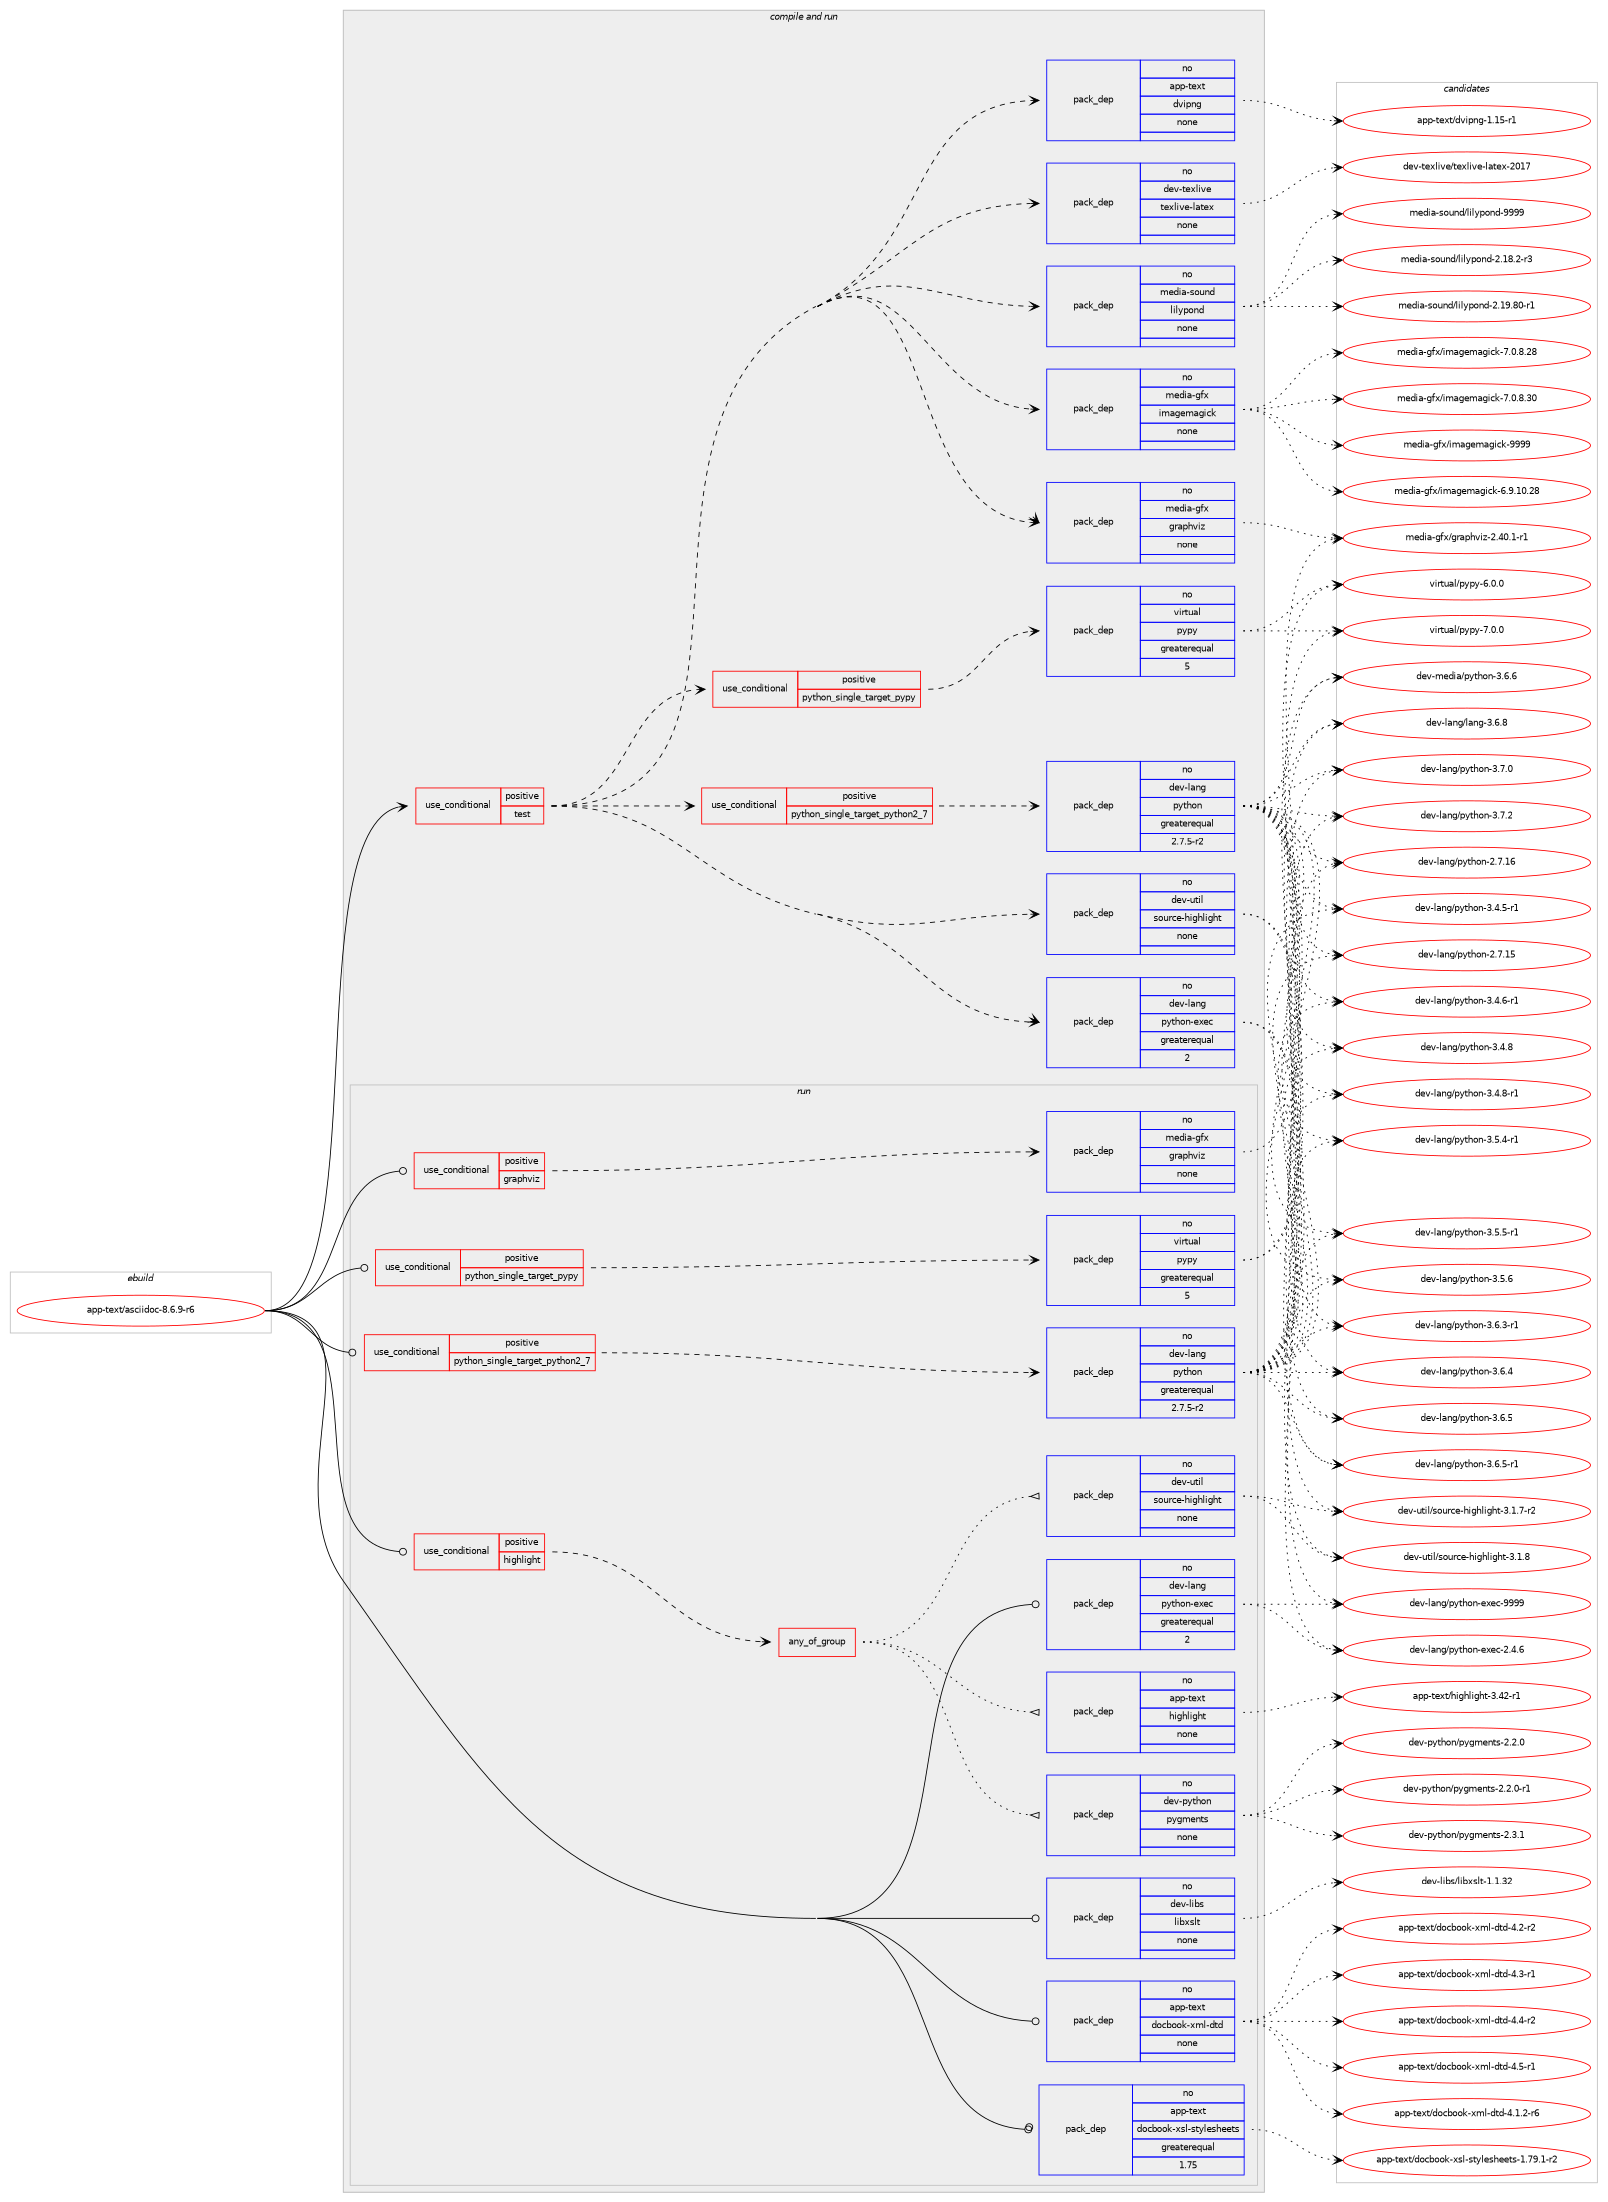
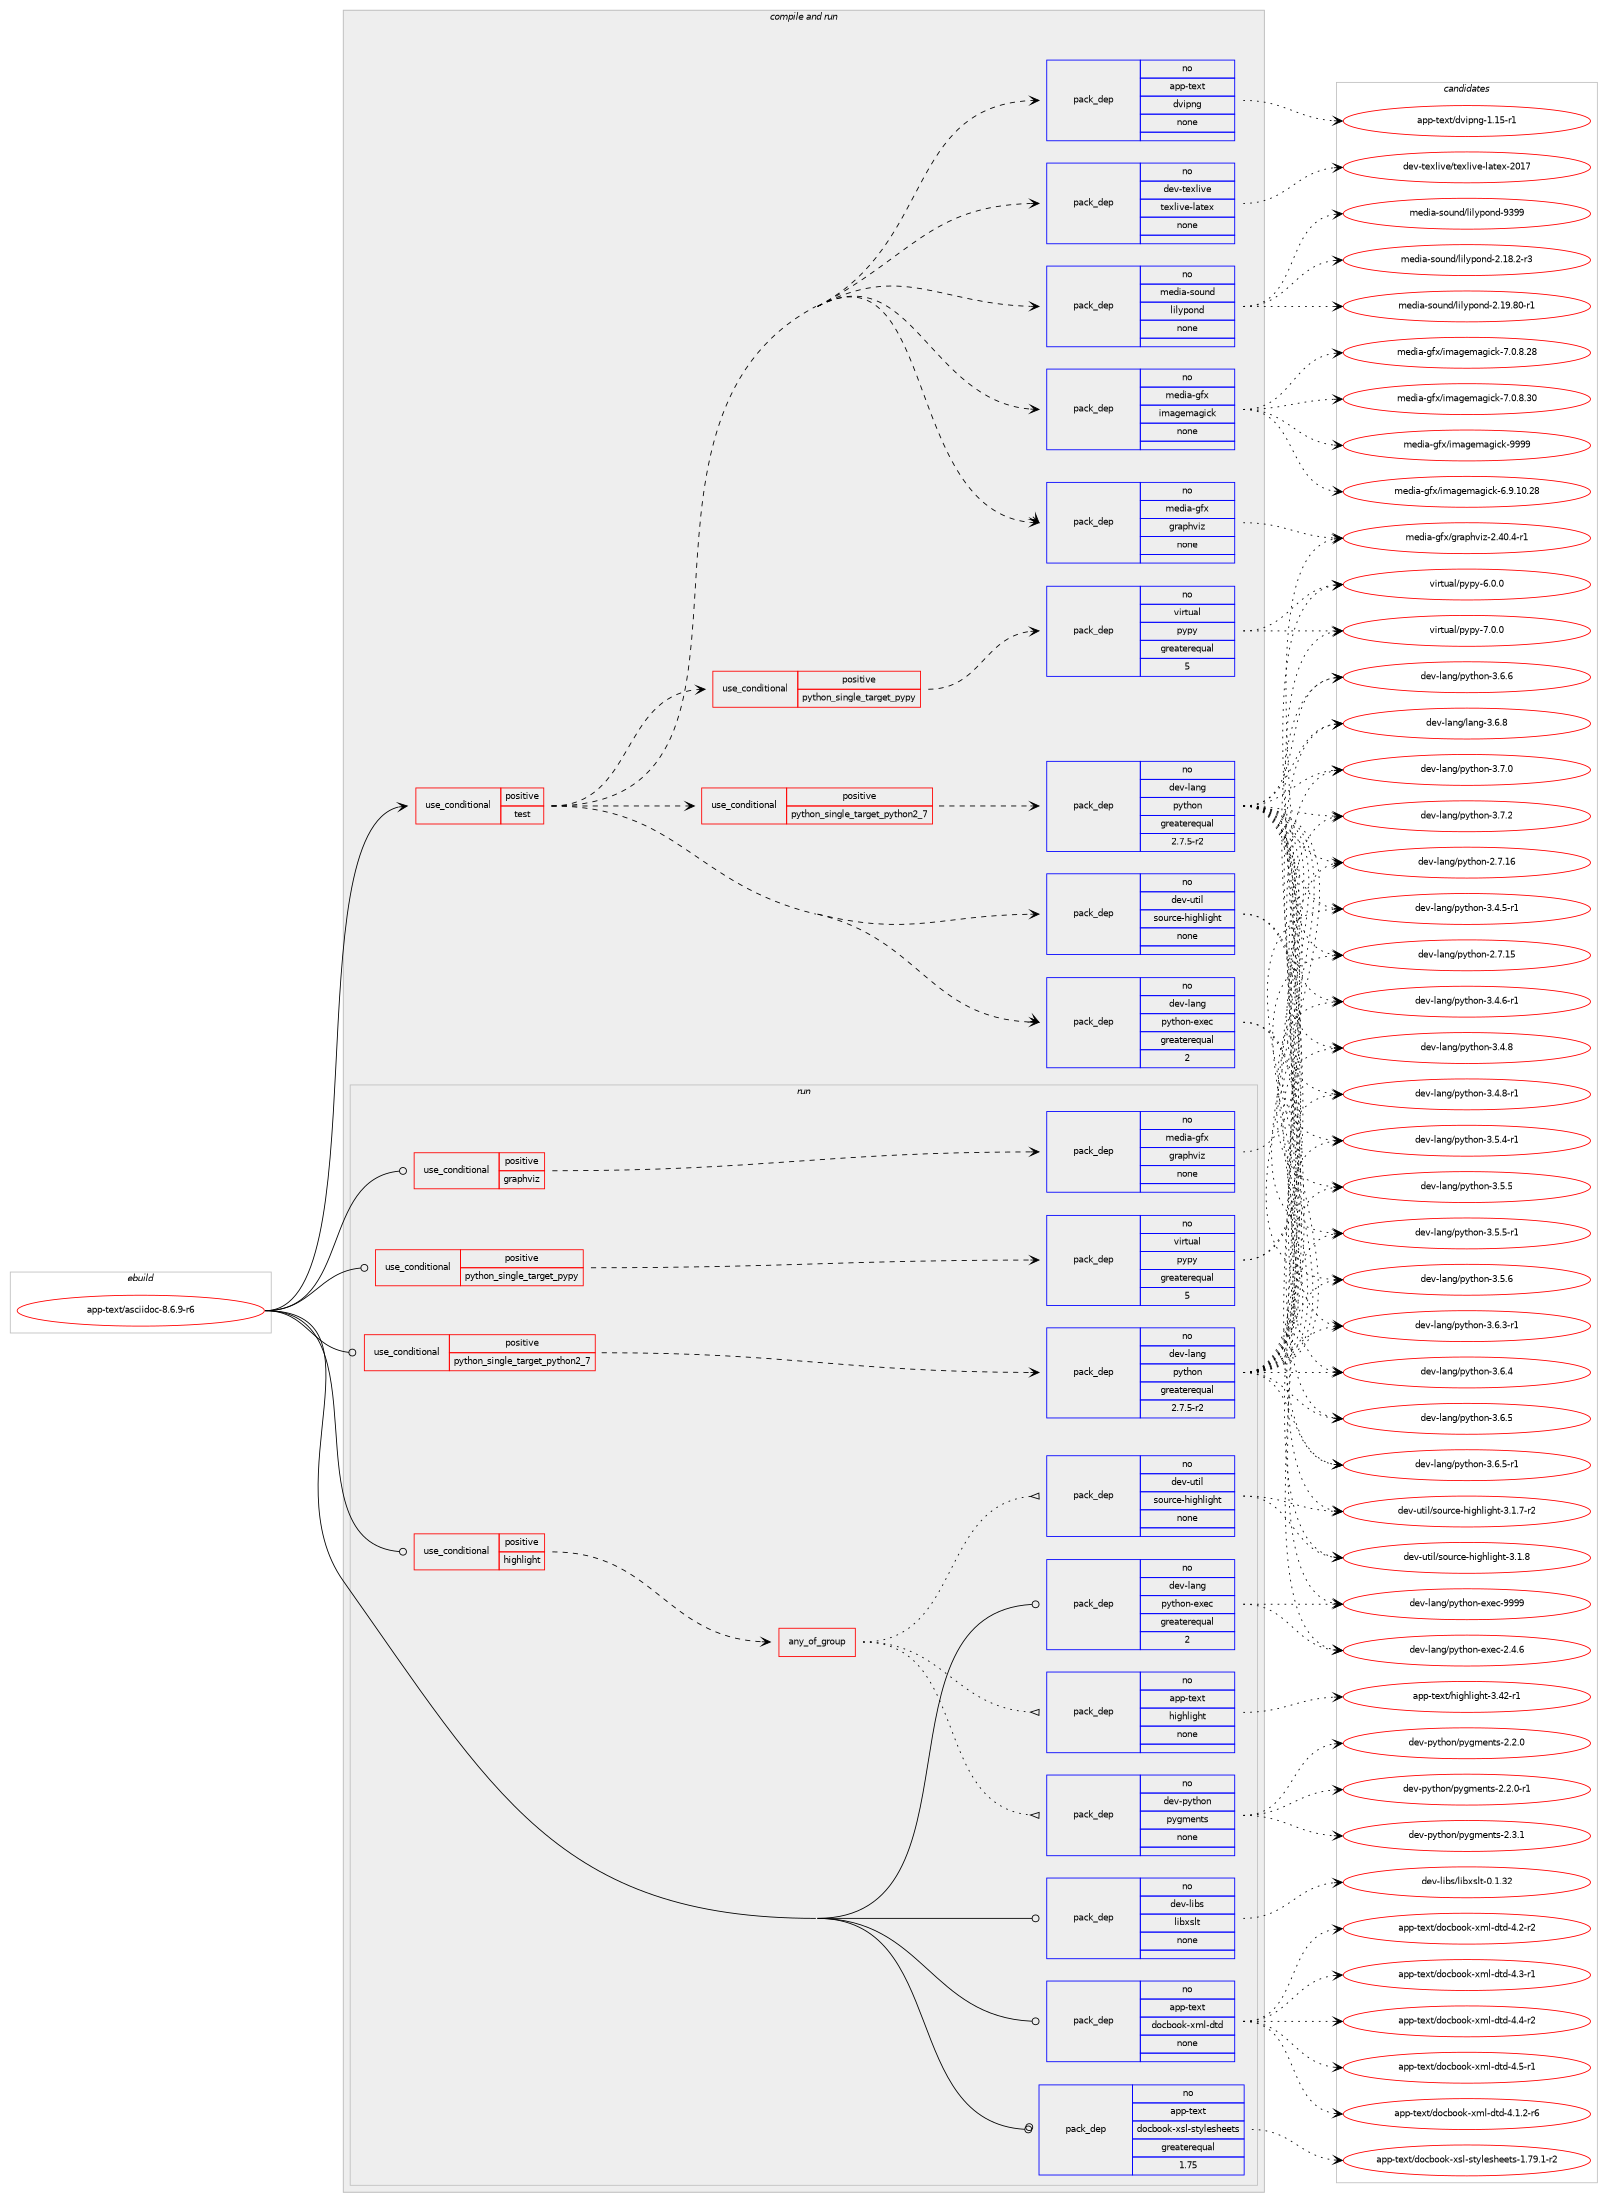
node "media-sound/lilypond-9999": label "media-sound/lilypond-9999" -> "media-sound/lilypond-9399"
node "media-gfx/graphviz-2.40.1-r1": label "media-gfx/graphviz-2.40.1-r1" -> "media-gfx/graphviz-2.40.4-r1"
node "dev-media/python-3.6.6": label "dev-media/python-3.6.6" -> "dev-lang/python-3.6.6"
node "dev-lang/python-3.5.5": added
node "dev-libs/libxslt-1.1.32": label "dev-libs/libxslt-1.1.32" -> "dev-libs/libxslt-0.1.32"
